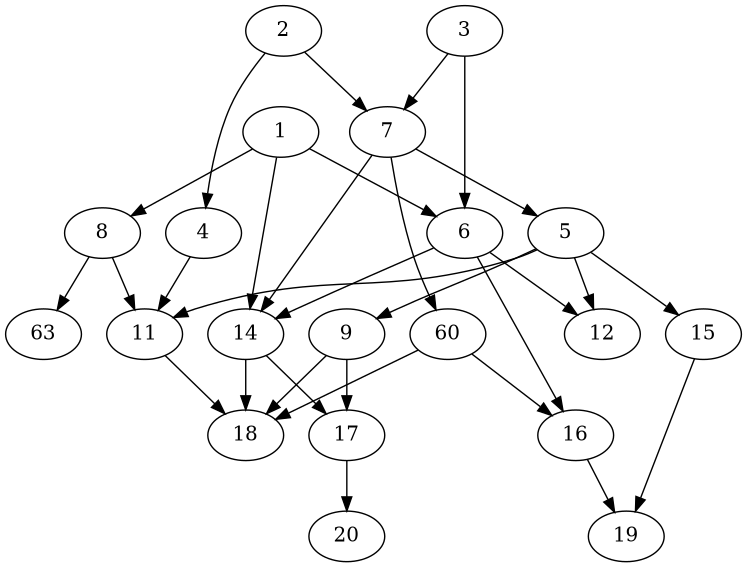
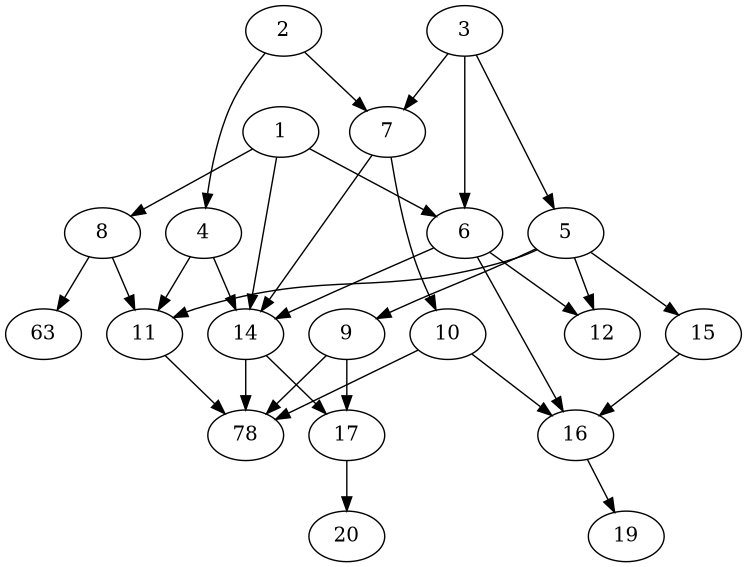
edge "7" -> "5": now "3" -> "5"
edge "4" -> "14": added
node "60": label "60" -> "10"
edge "15" -> "19": now "15" -> "16"
node "18": label "18" -> "78"
